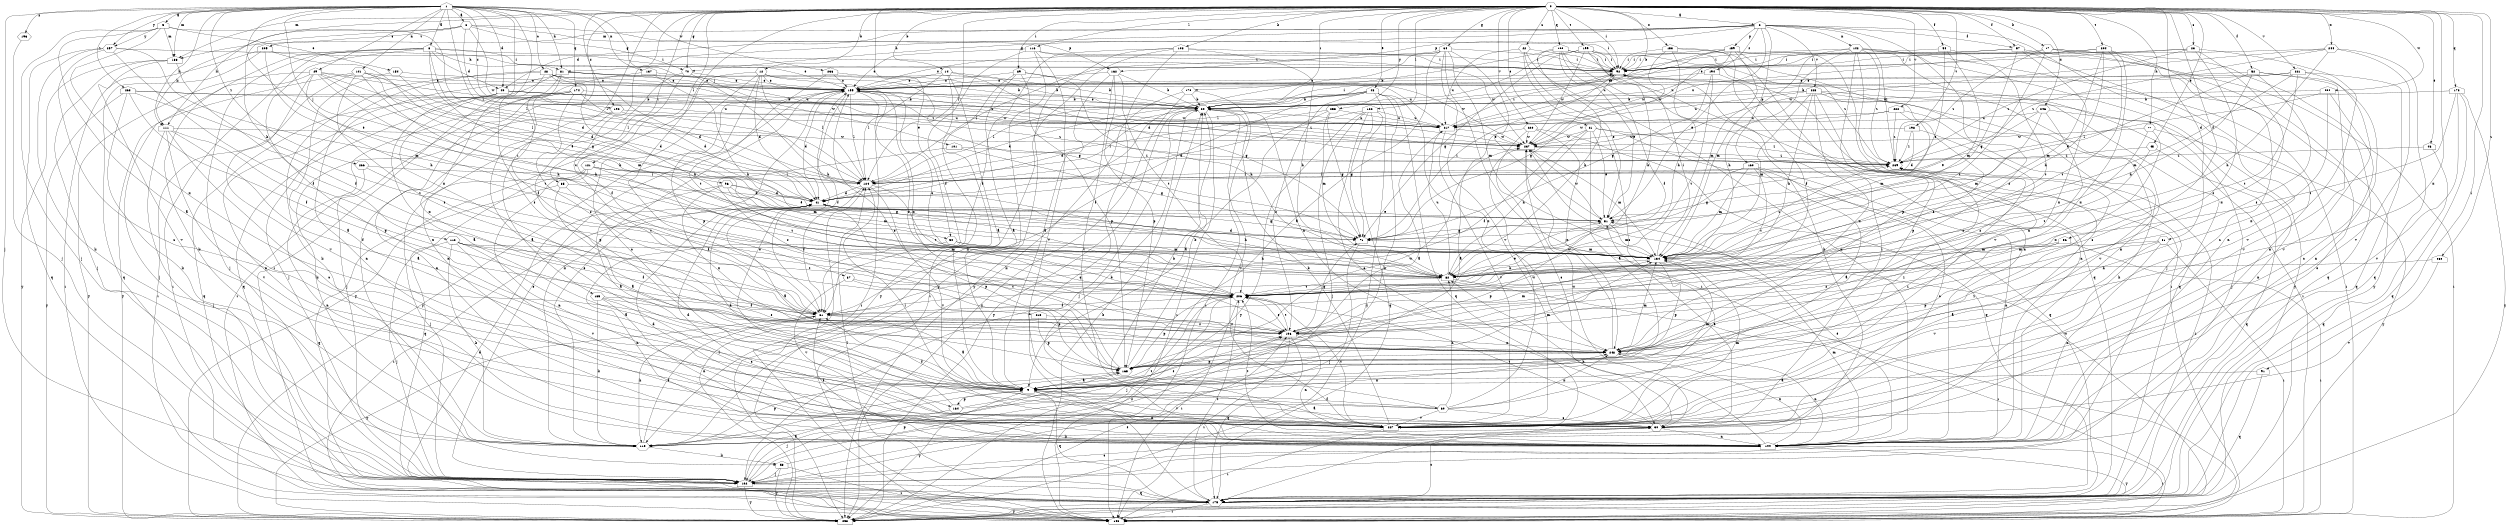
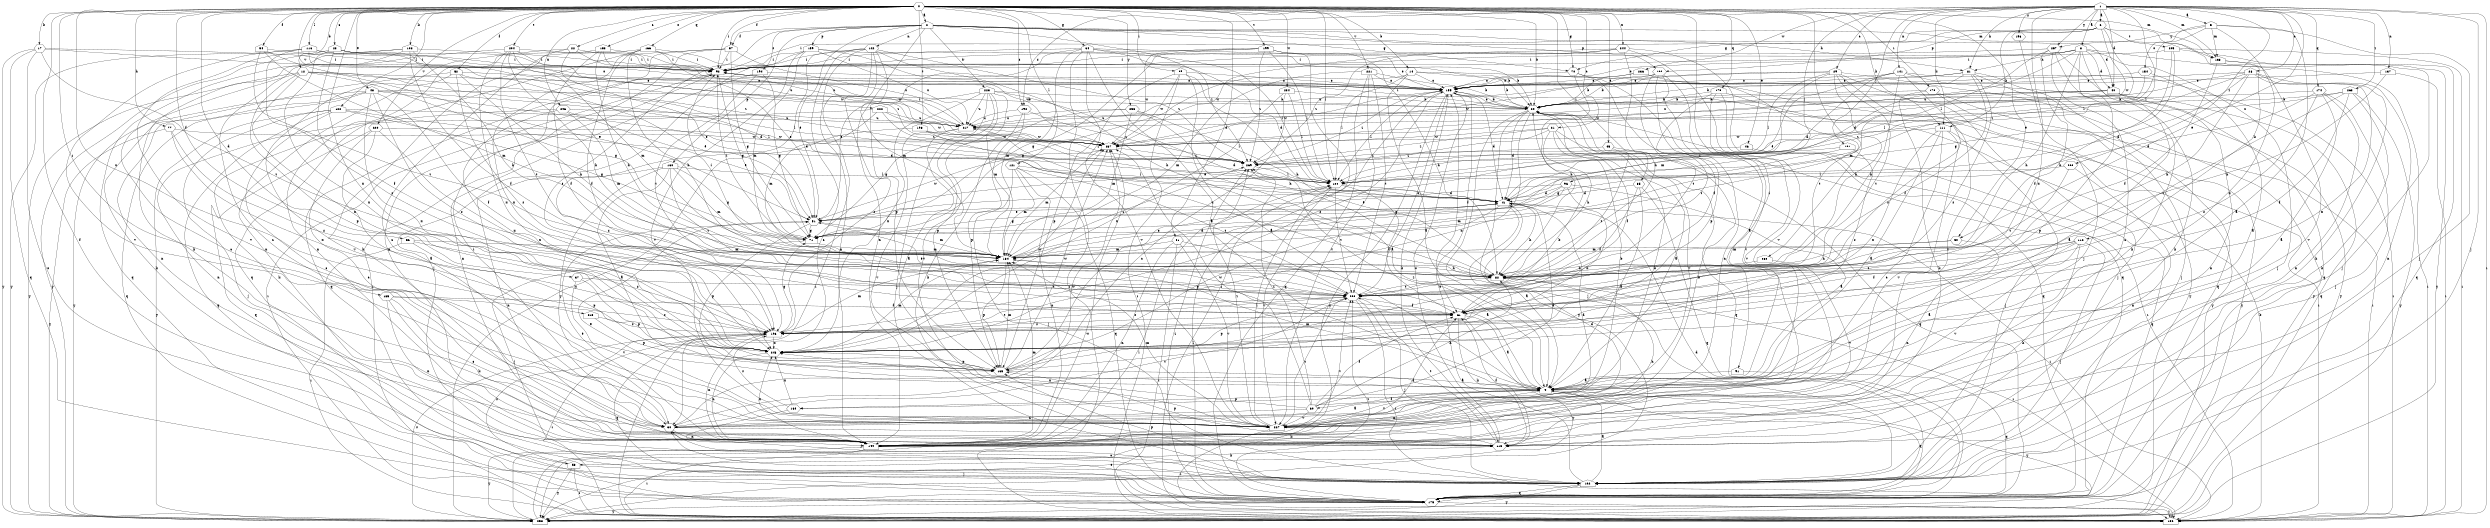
edge "164" -> "155": removed, label "o"
edge "160" -> "30": label "c" -> "y"
